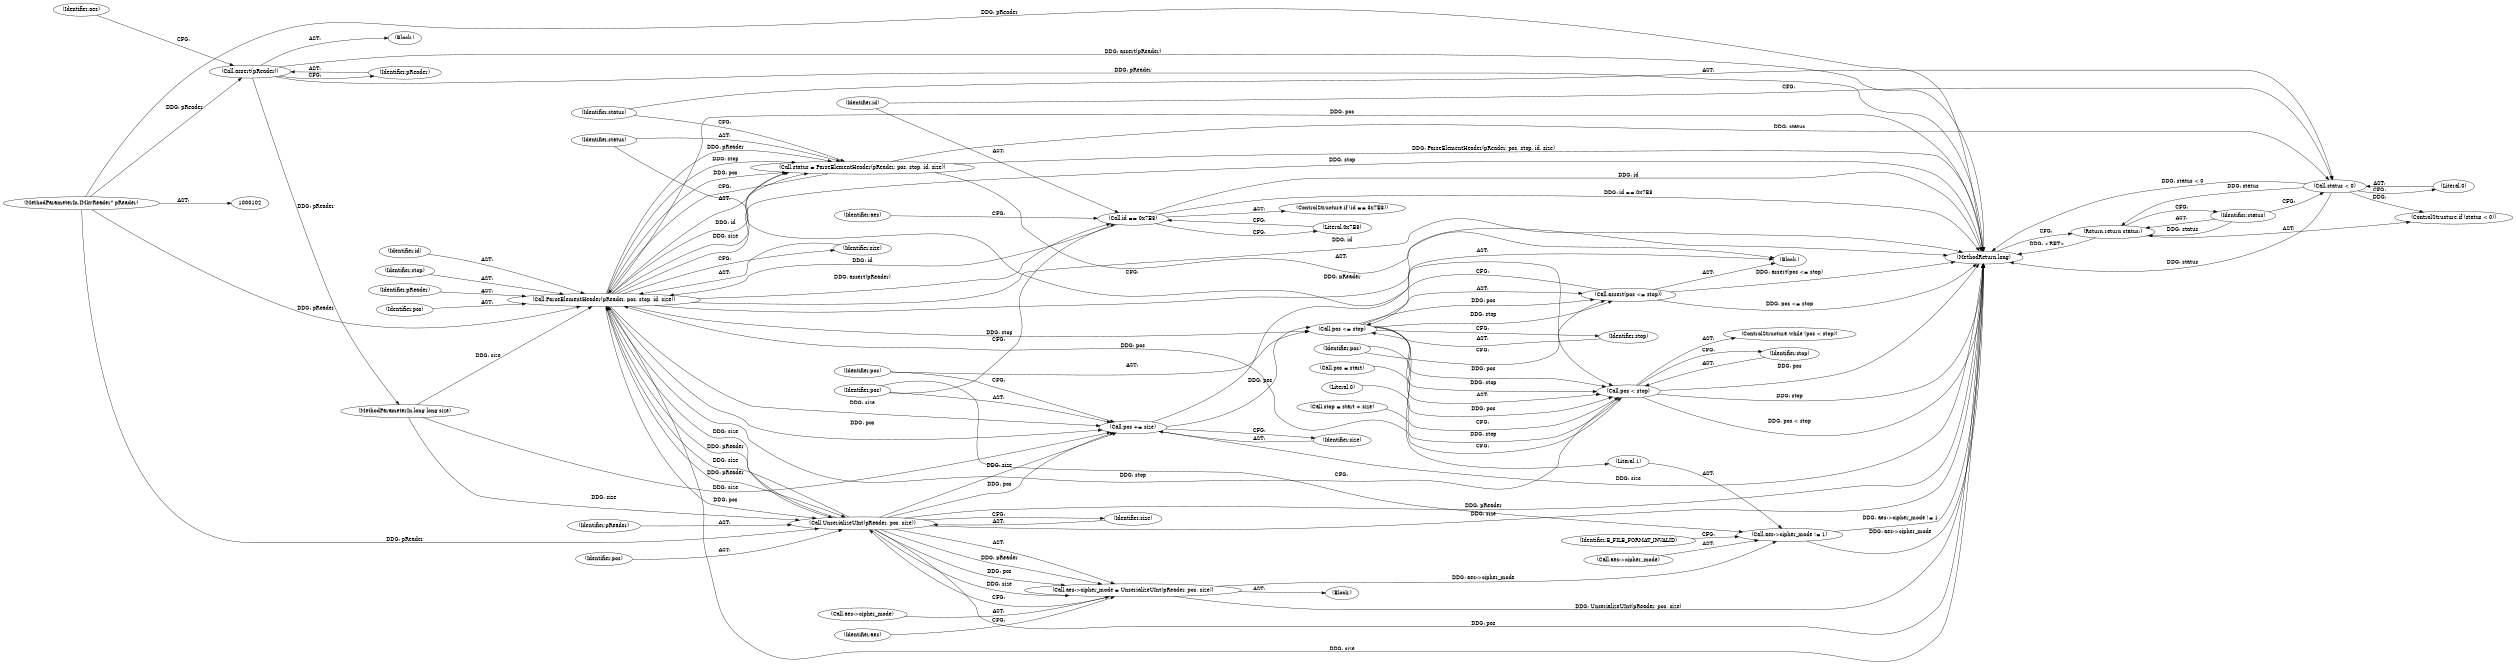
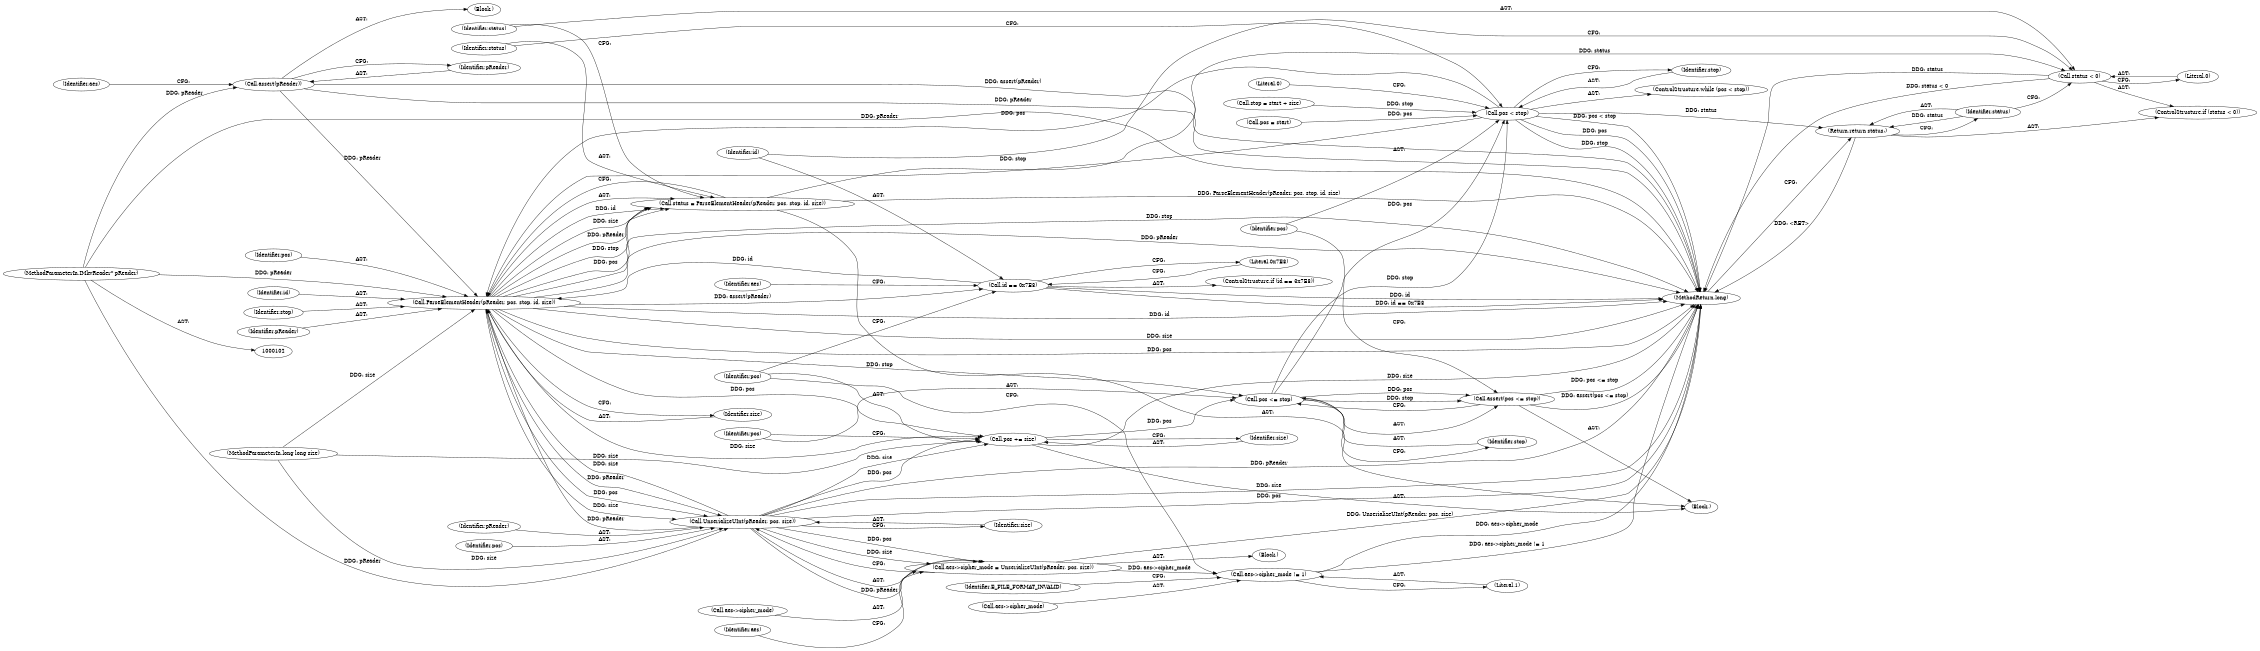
edge "(Call,status < 0)" -> "(Return,return status;)": now "(Call,pos < stop)" -> "(Return,return status;)"
edge "(Call,status < 0)" -> "(ControlStructure,if (status < 0))": label "DDG: " -> "AST: "
edge "(Call,assert(pReader))" -> "(MethodParameterIn,long long size)": now "(Call,assert(pReader))" -> "(Call,ParseElementHeader(pReader, pos, stop, id, size))"
edge "(Call,pos <= stop)" -> "(Literal,1)": now "(Call,aes->cipher_mode != 1)" -> "(Literal,1)"
